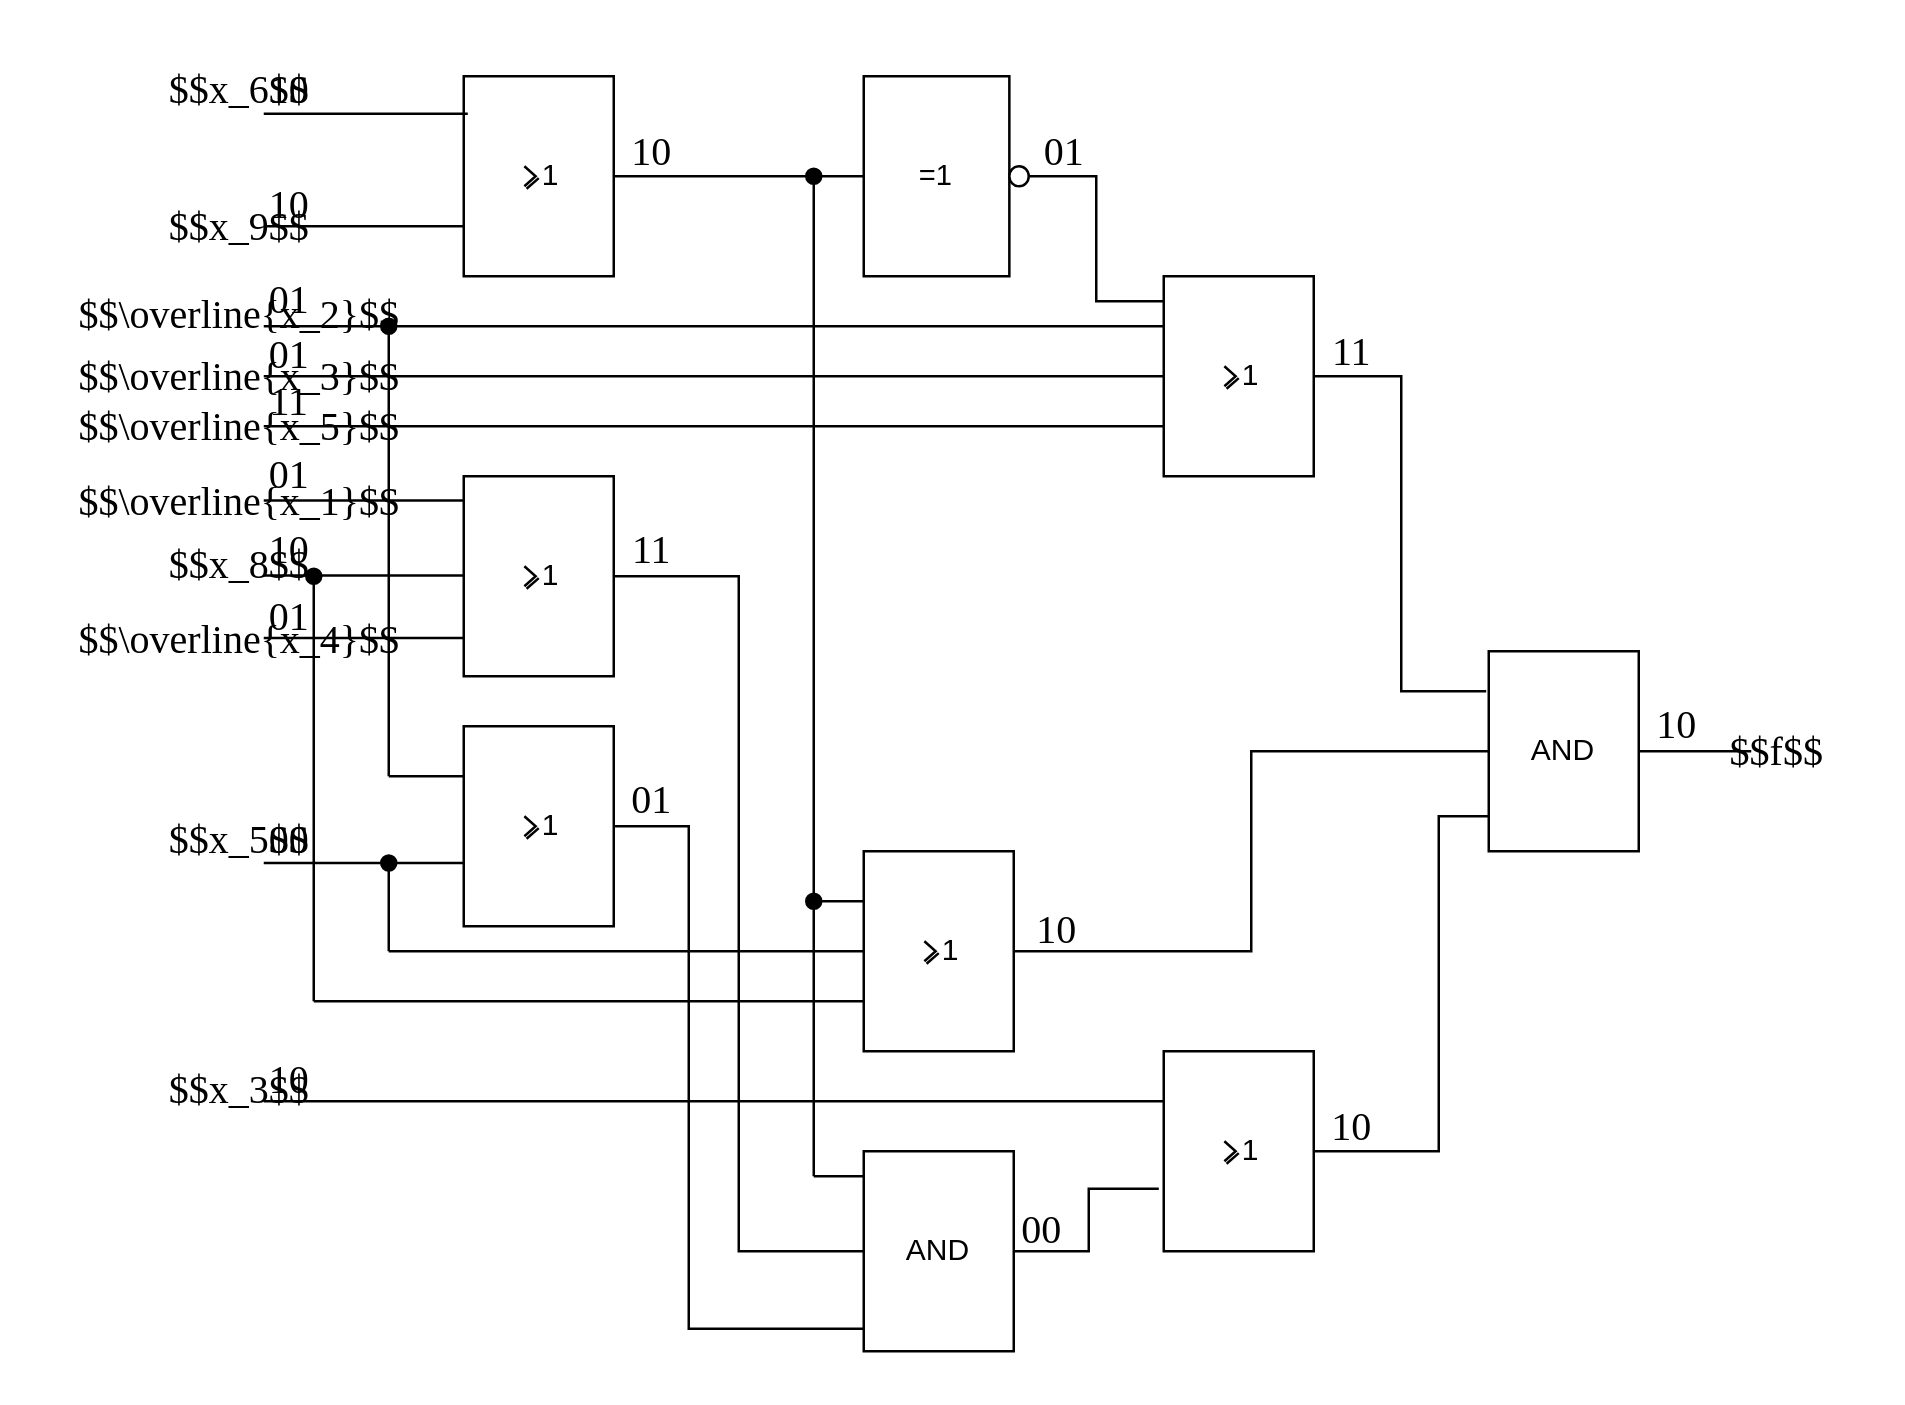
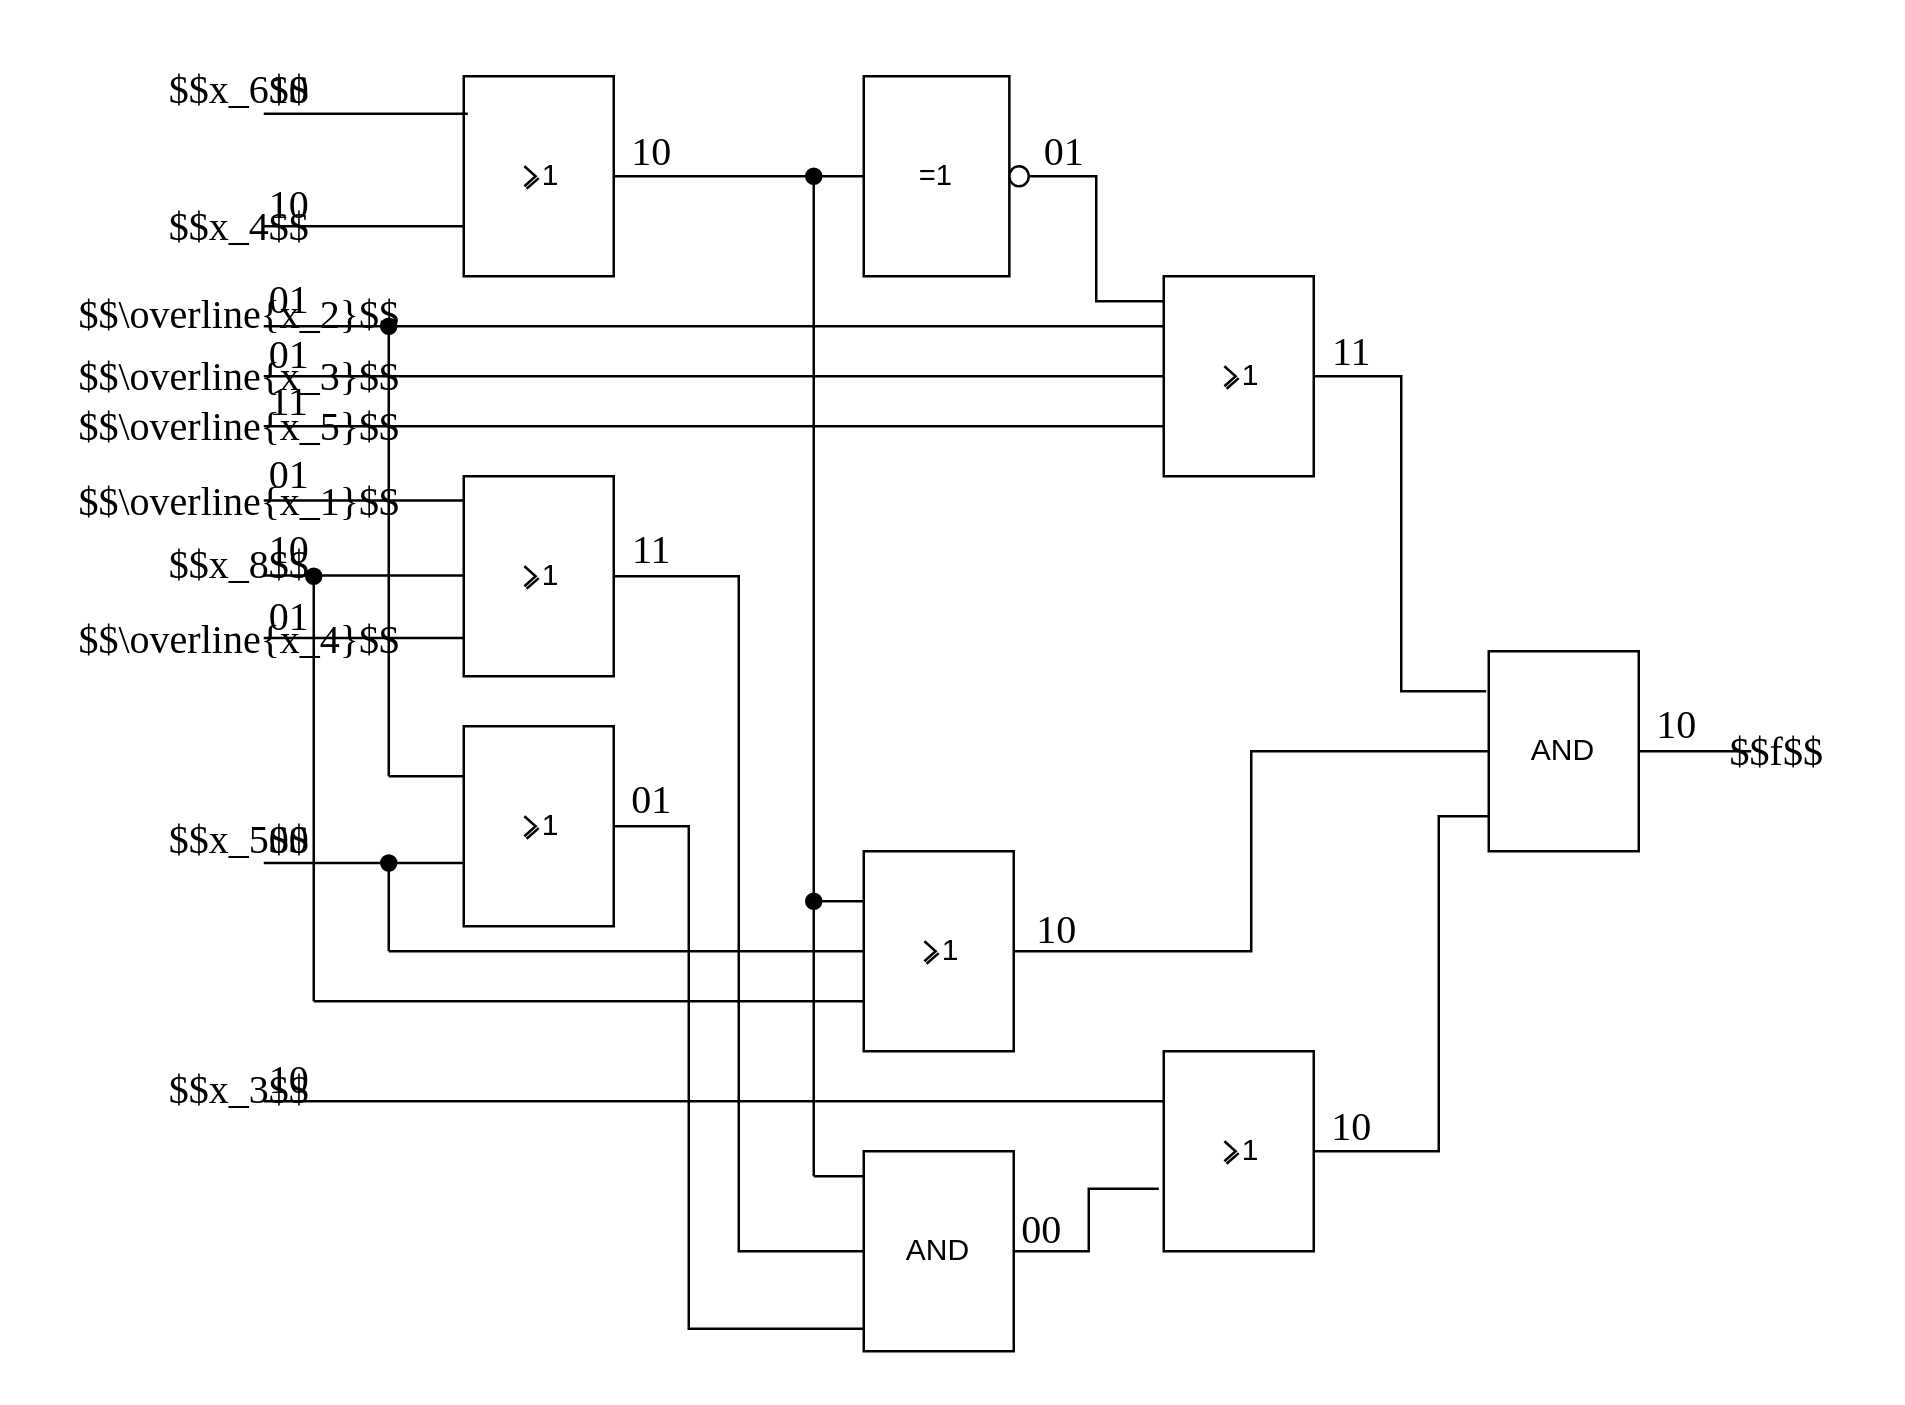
node "$$x_9$$": label "$$x_9$$" -> "$$x_4$$"
